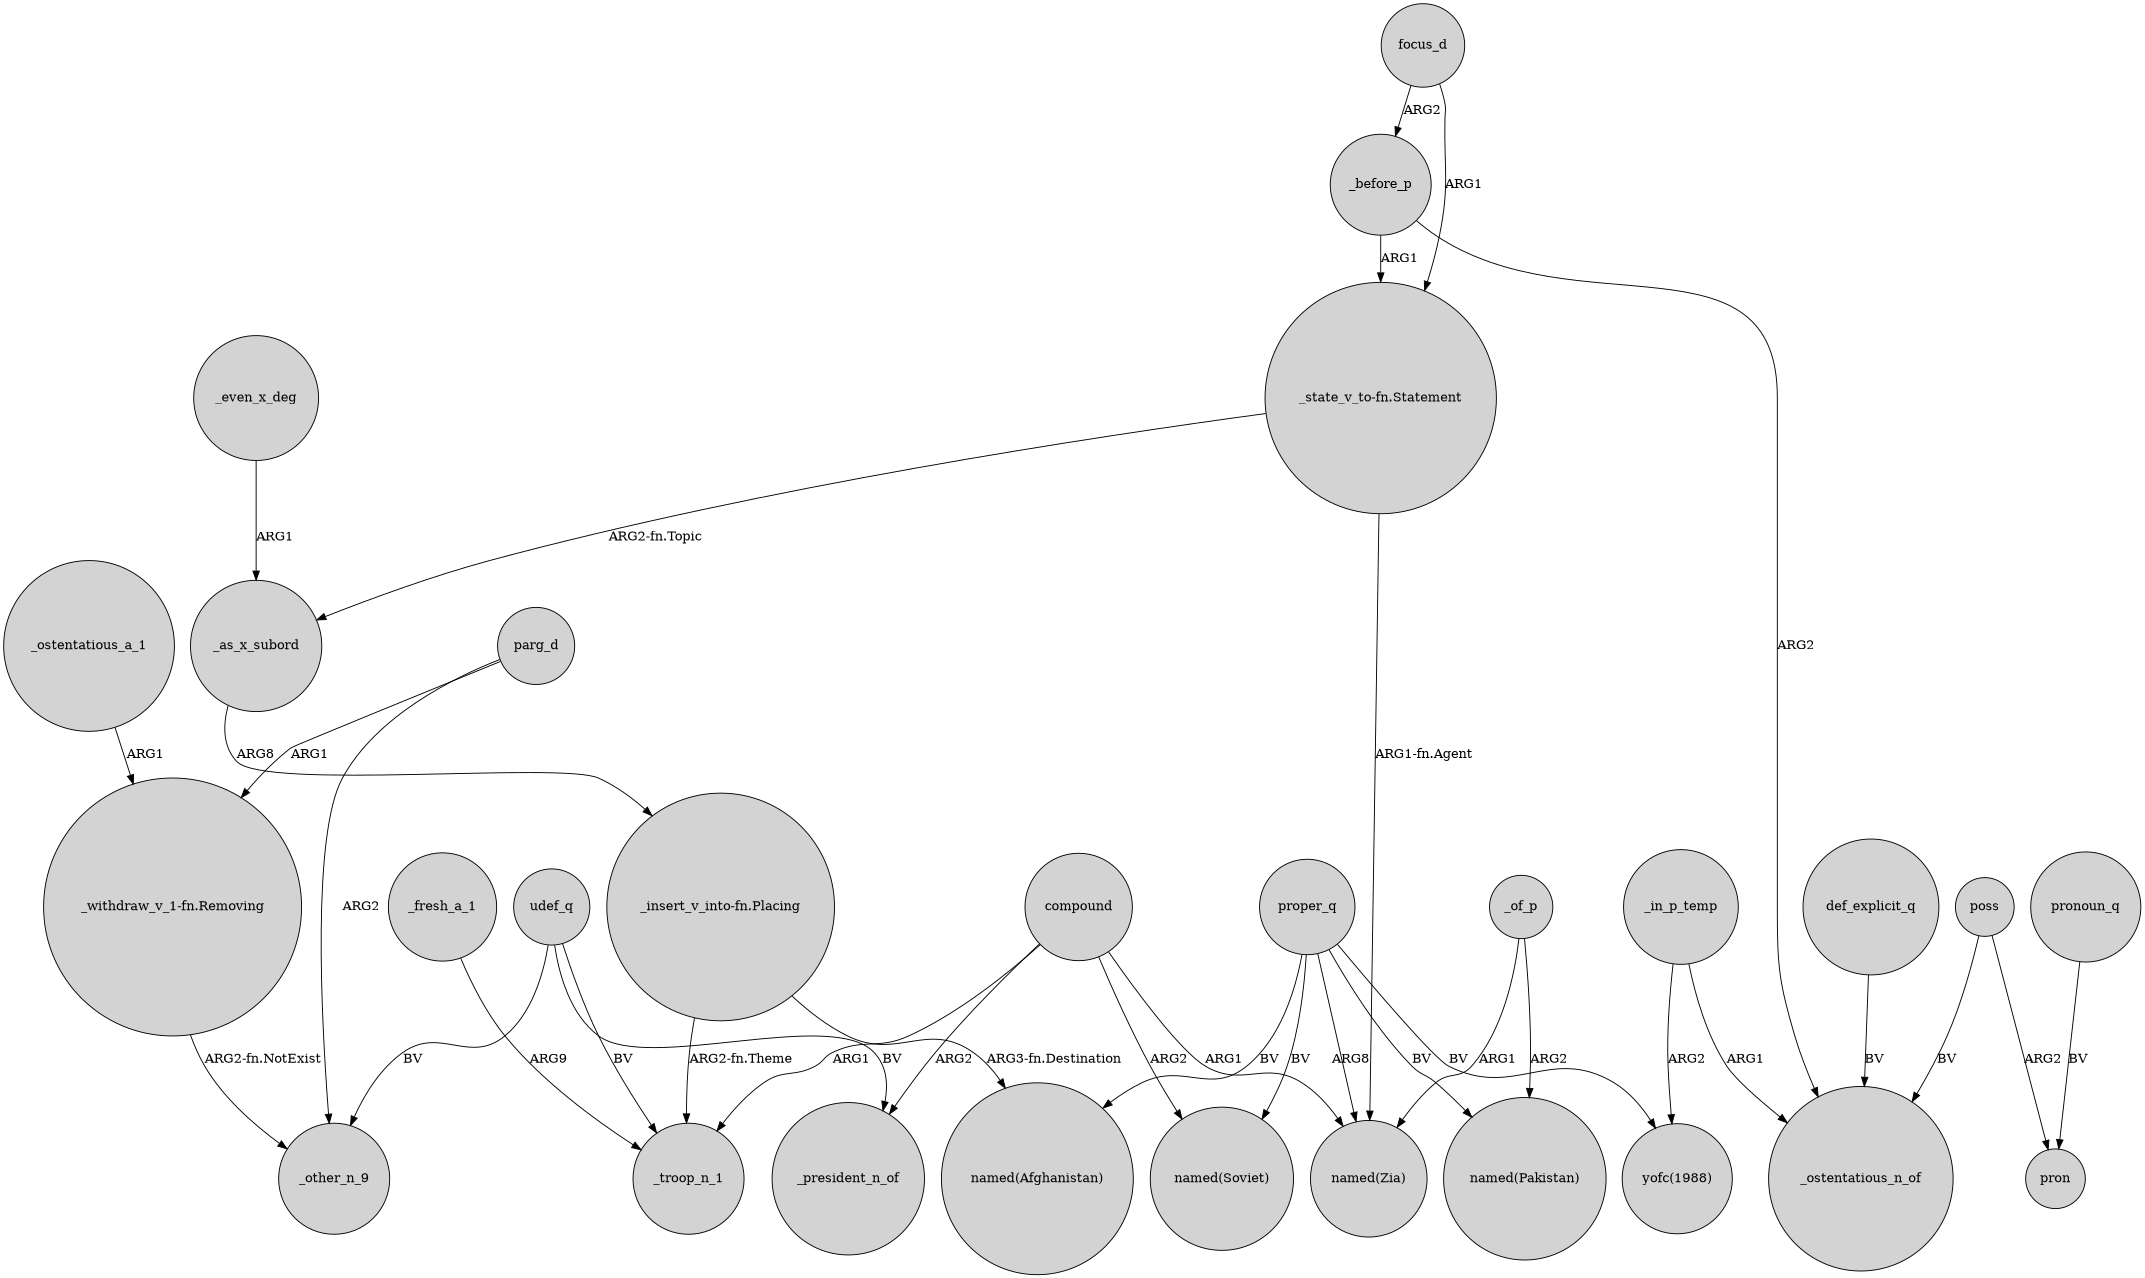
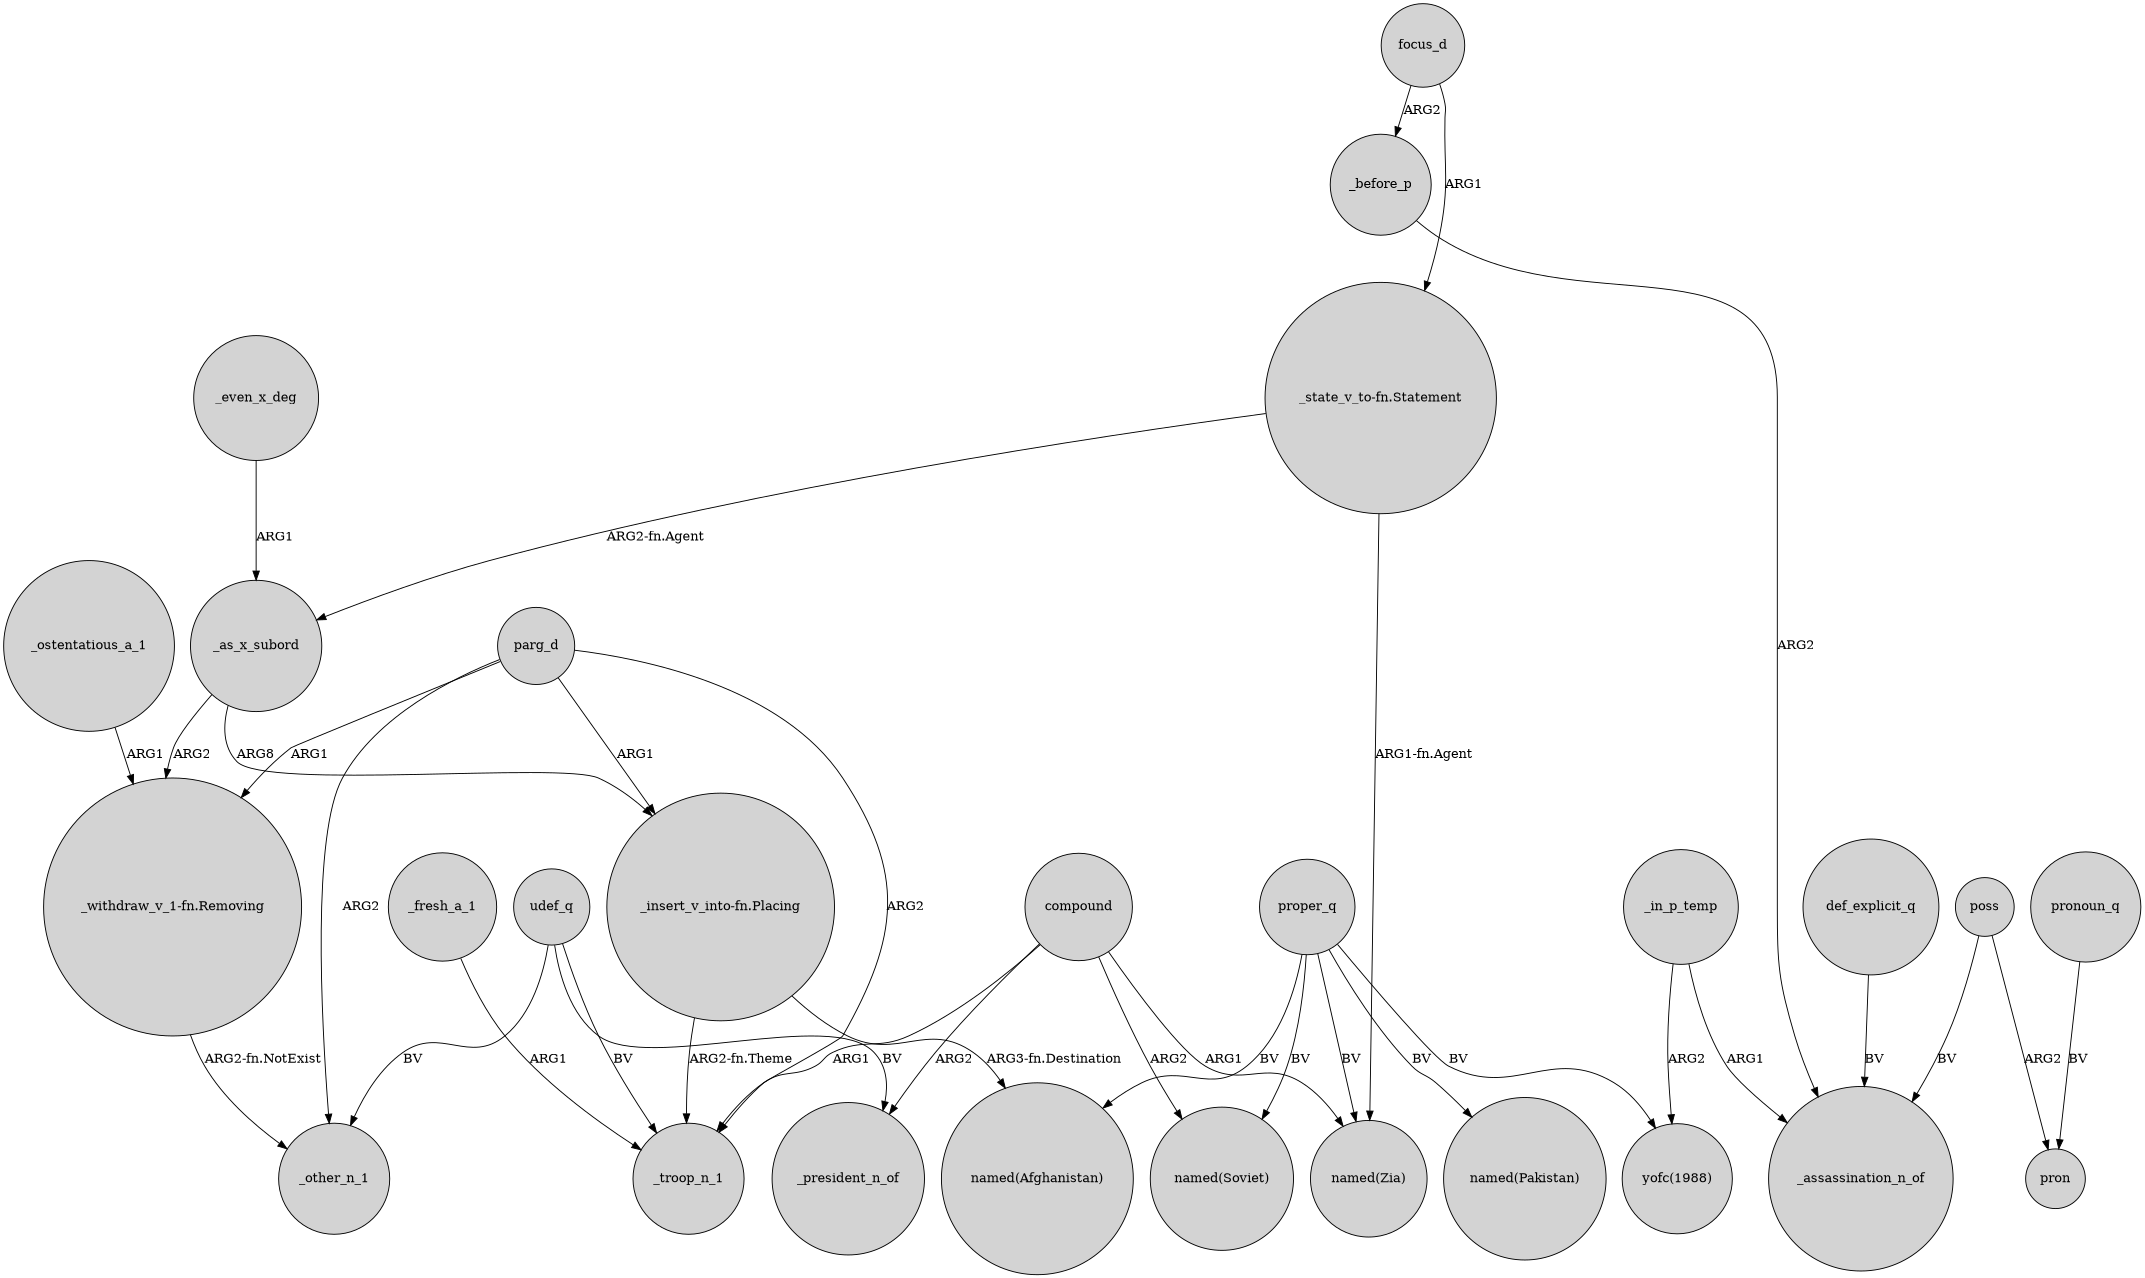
edge "_before_p" -> "_state_v_to-fn.Statement": removed, label "ARG1"
edge "_state_v_to-fn.Statement" -> "_as_x_subord": label "ARG2-fn.Topic" -> "ARG2-fn.Agent"
edge "_as_x_subord" -> "_withdraw_v_1-fn.Removing": added, label "ARG2"
edge "parg_d" -> "_insert_v_into-fn.Placing": added, label "ARG1"
edge "parg_d" -> "_troop_n_1": added, label "ARG2"
node "_of_p": removed
edge "_fresh_a_1" -> "_troop_n_1": label "ARG9" -> "ARG1"
edge "proper_q" -> "named(Zia)": label "ARG8" -> "BV"
node "_other_n_9": label "_other_n_9" -> "_other_n_1"
node "_ostentatious_n_of": label "_ostentatious_n_of" -> "_assassination_n_of"
